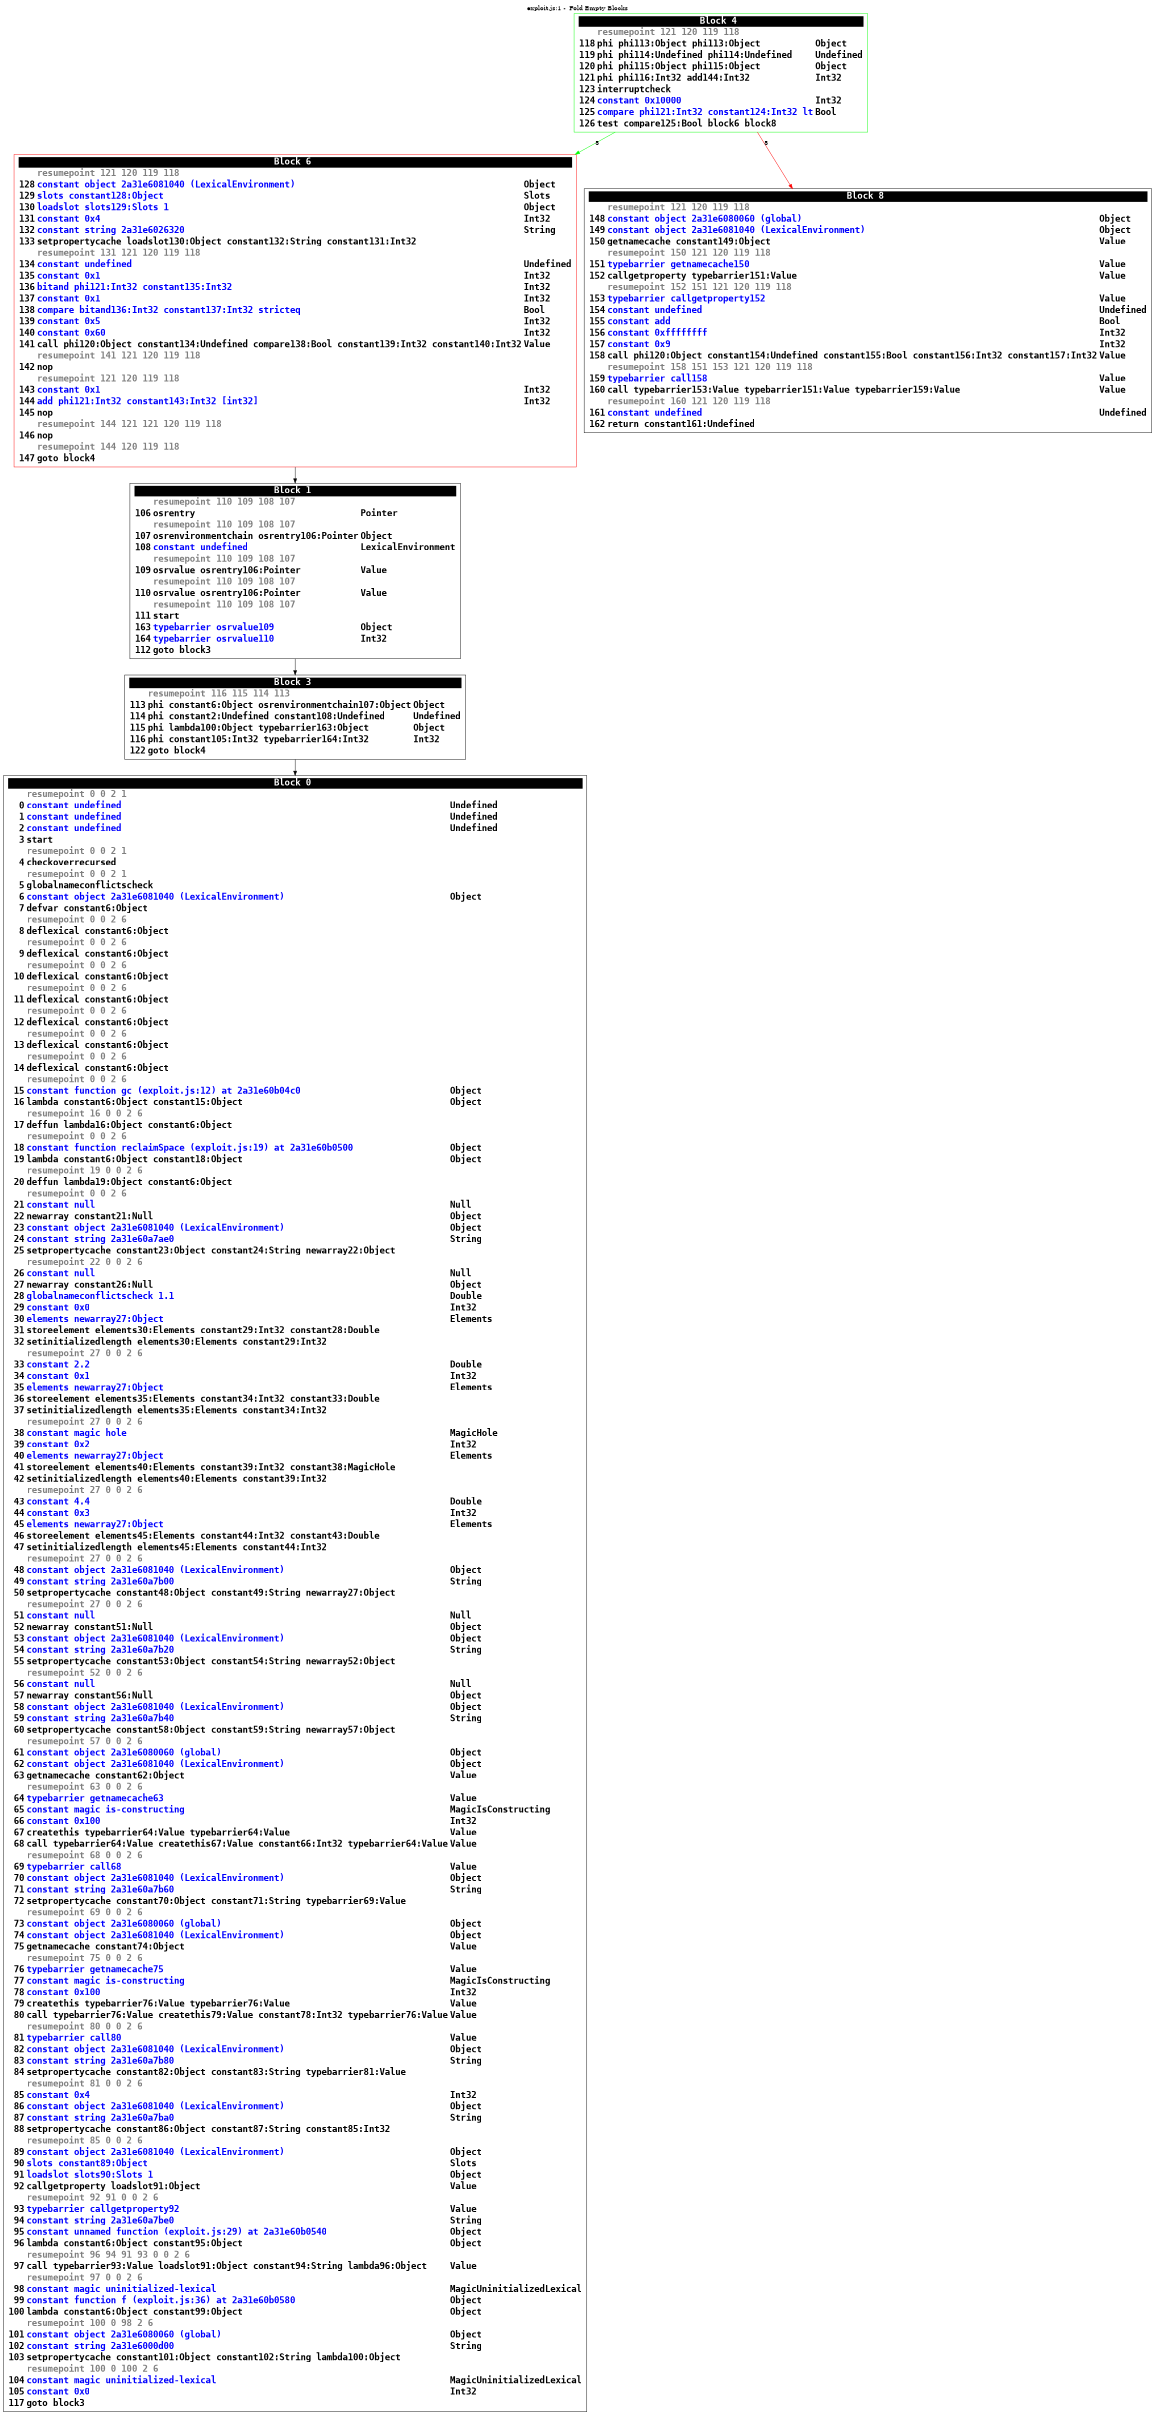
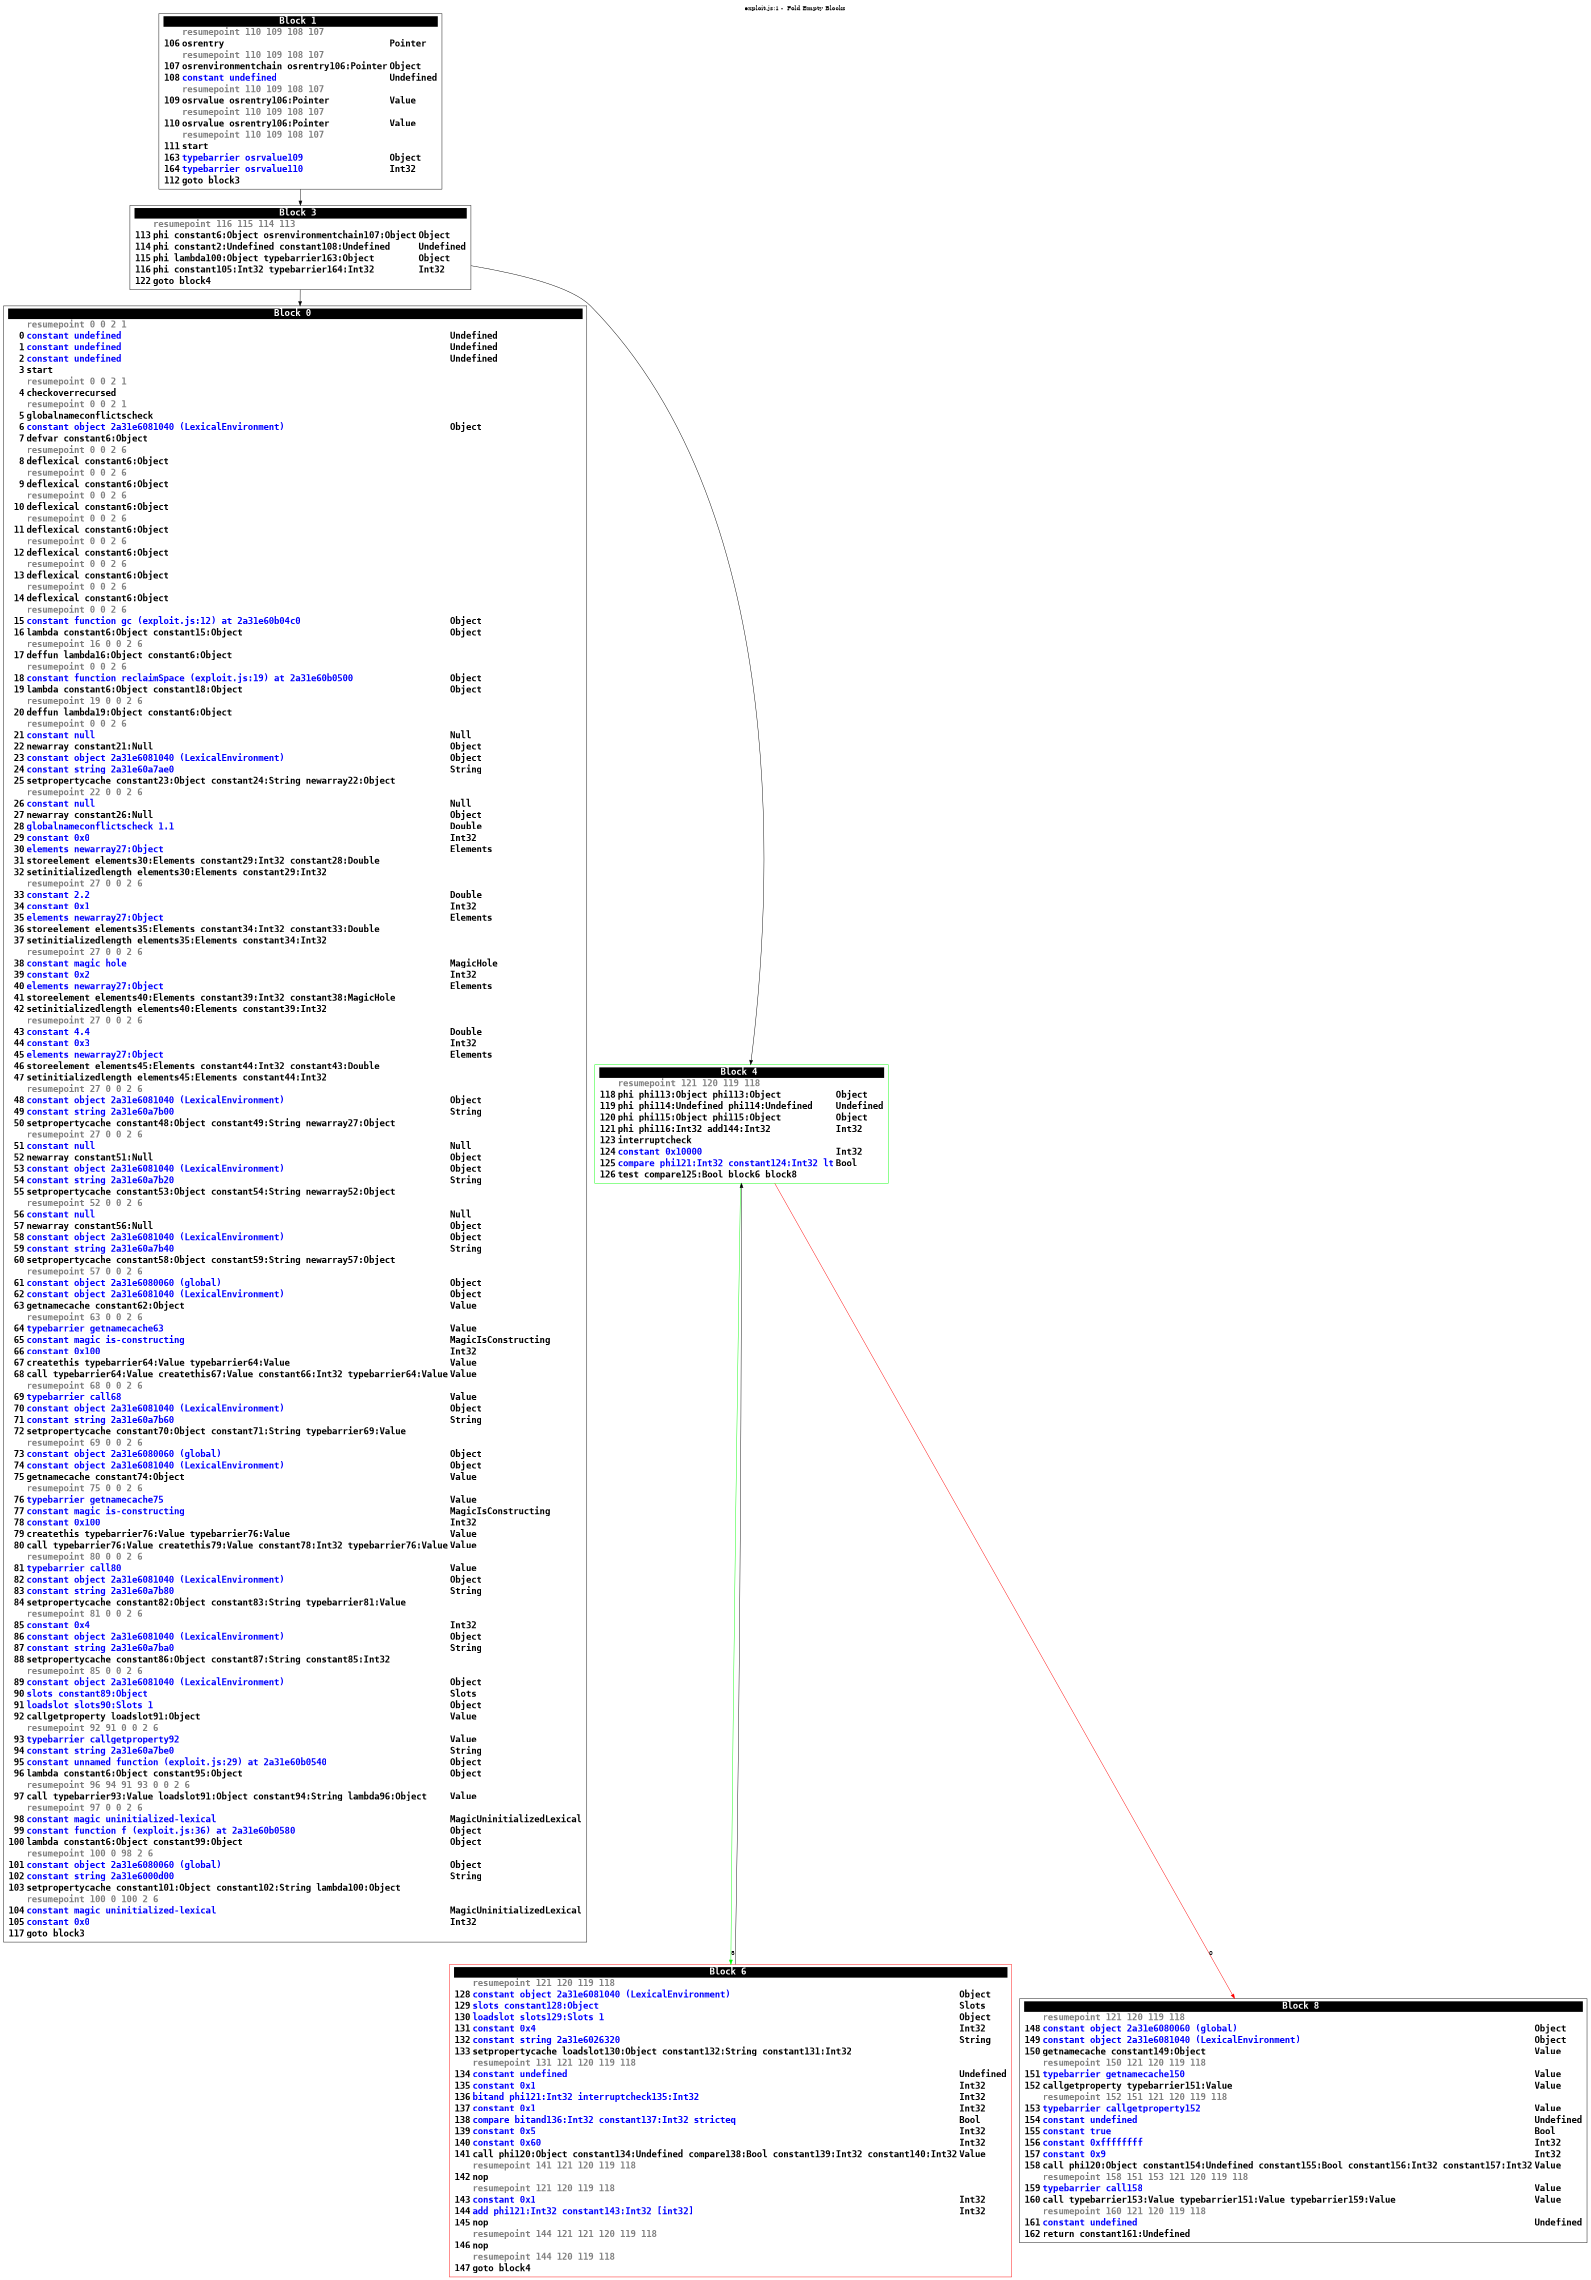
edge "Block 4" -> "Block 8": label "5" -> "0"
node "Block 6": text "bitand phi121:Int32 constant135:Int32" -> "bitand phi121:Int32 interruptcheck135:Int32"
node "Block 8": text "constant add" -> "constant true"
edge "Block 6" -> "Block 1": now "Block 6" -> "Block 4"
node "Block 1": text "LexicalEnvironment" -> "Undefined"
edge "Block 3" -> "Block 4": added
